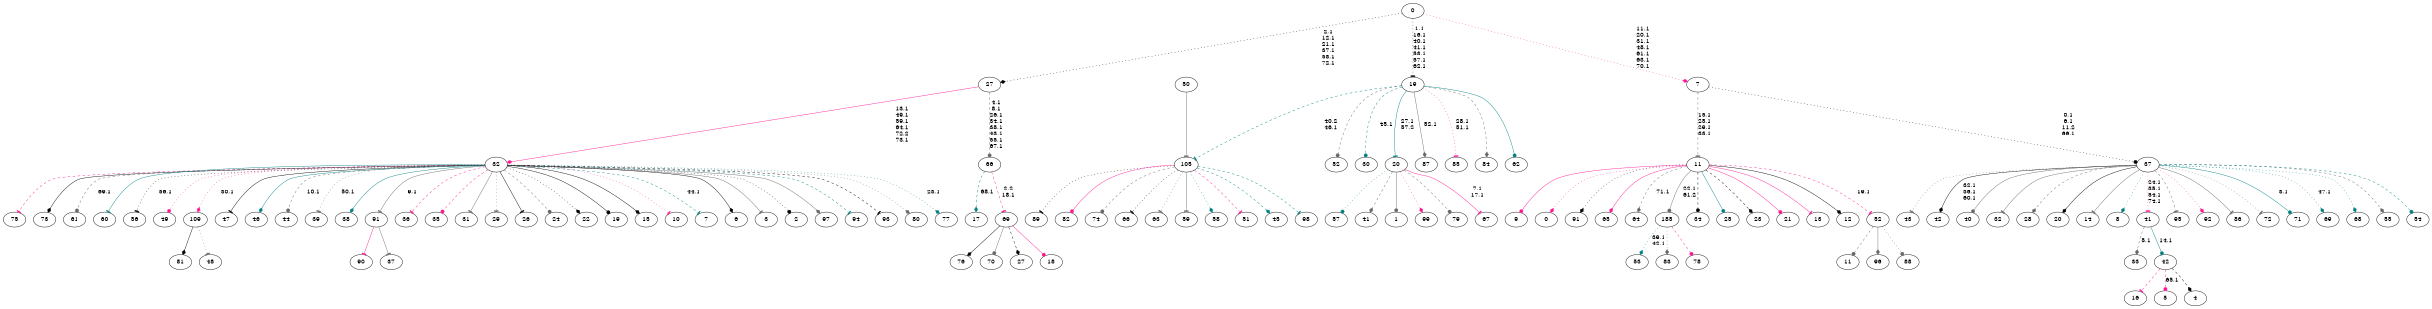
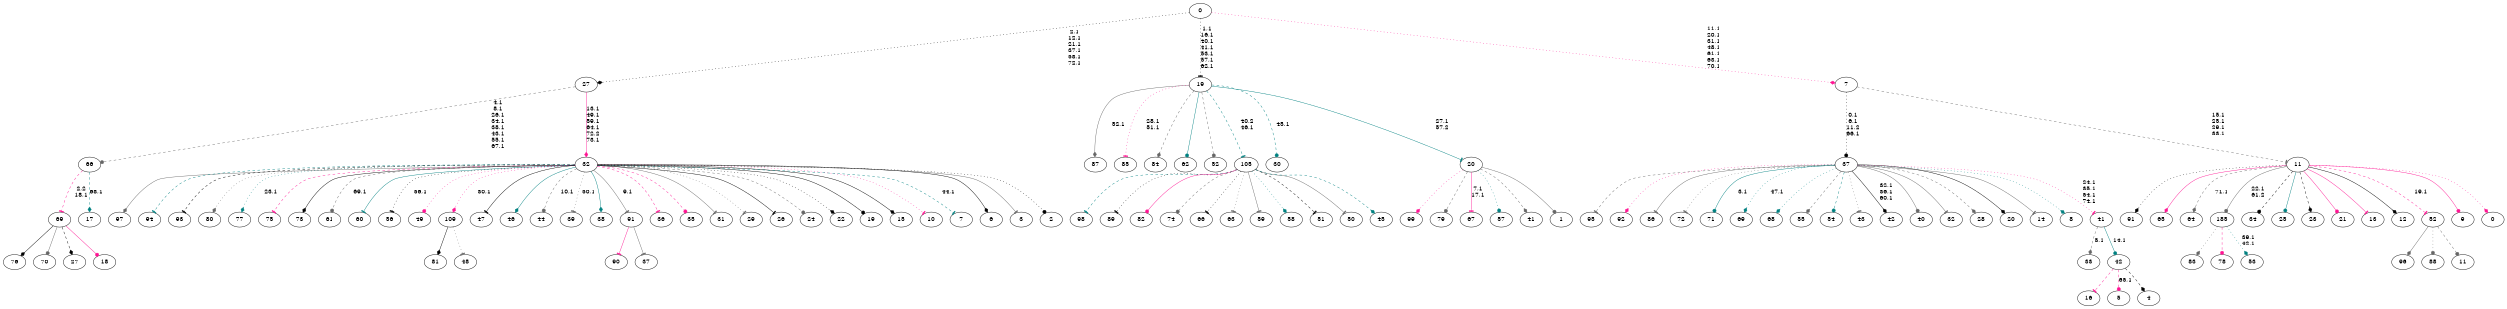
edge "50" -> "105": reversed
edge "105" -> "51": color deeppink -> black
